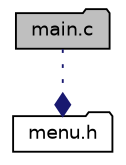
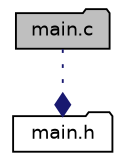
node "menu.h": label "menu.h" -> "main.h"
